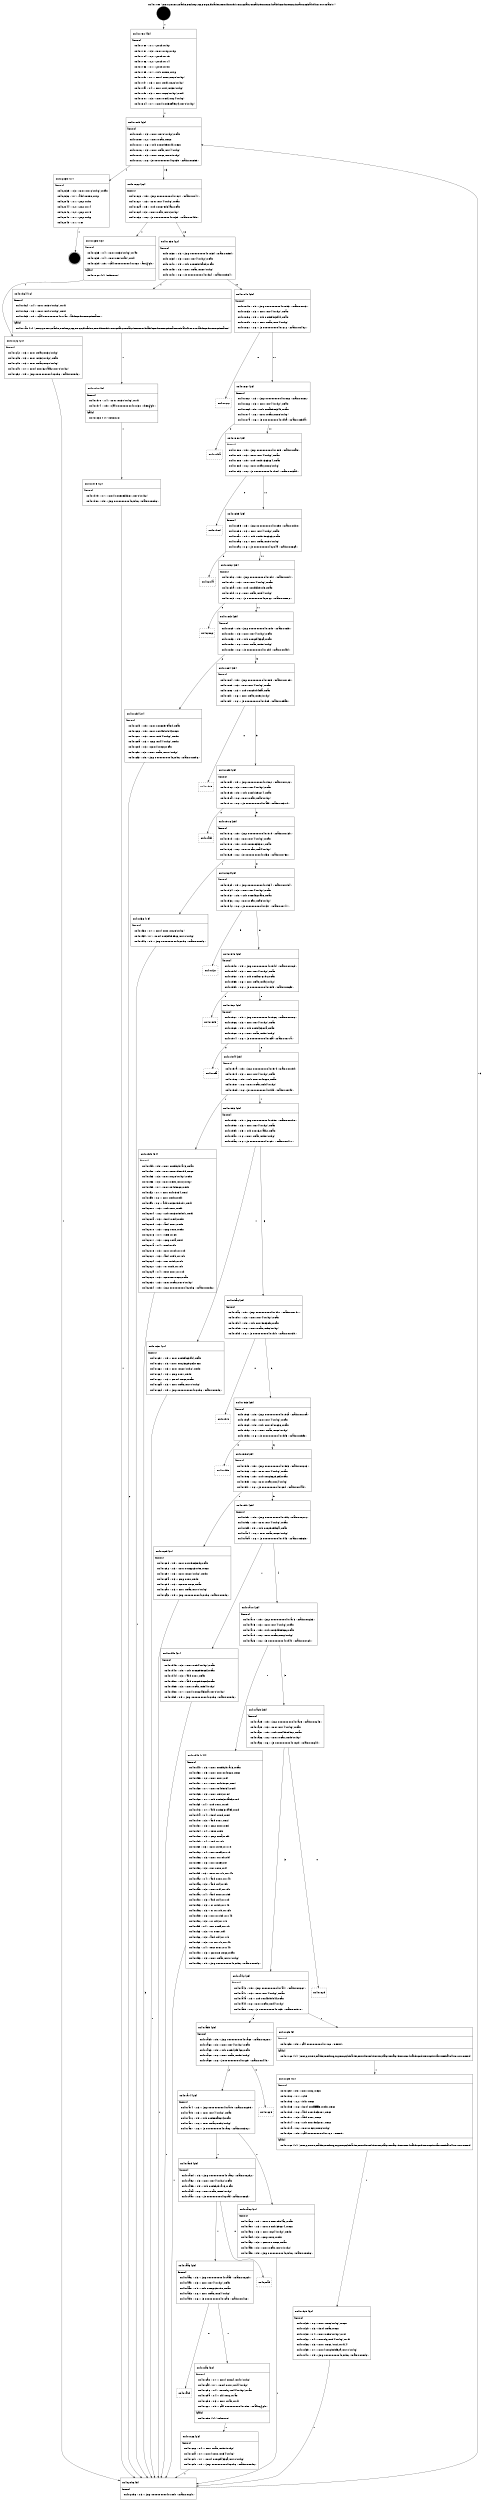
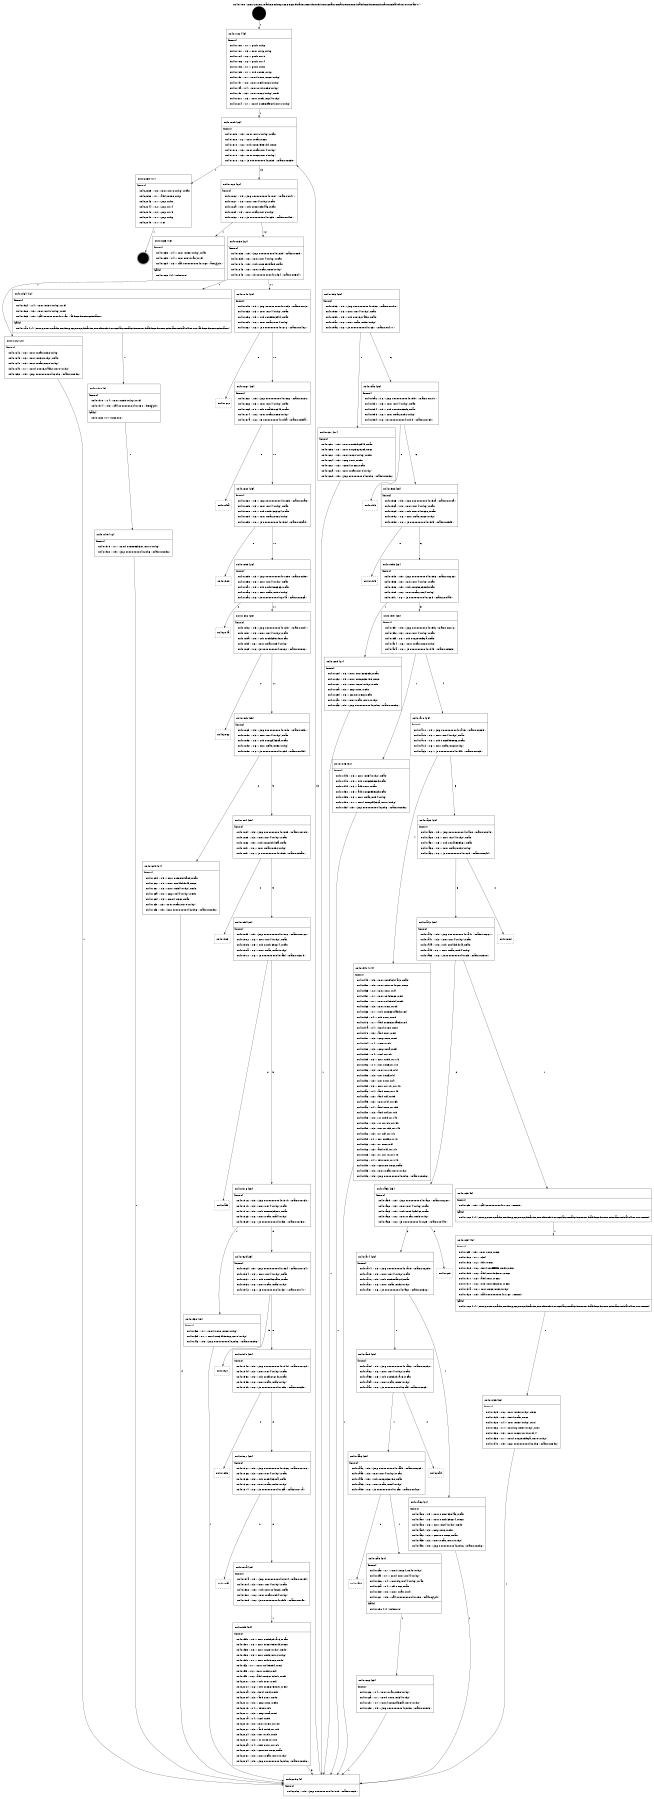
edge "0x40197a [25]" -> "0x401993 [25]": removed, label "7"
